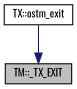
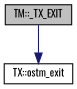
edge "TX::ostm_exit" -> "TM::_TX_EXIT": reversed
